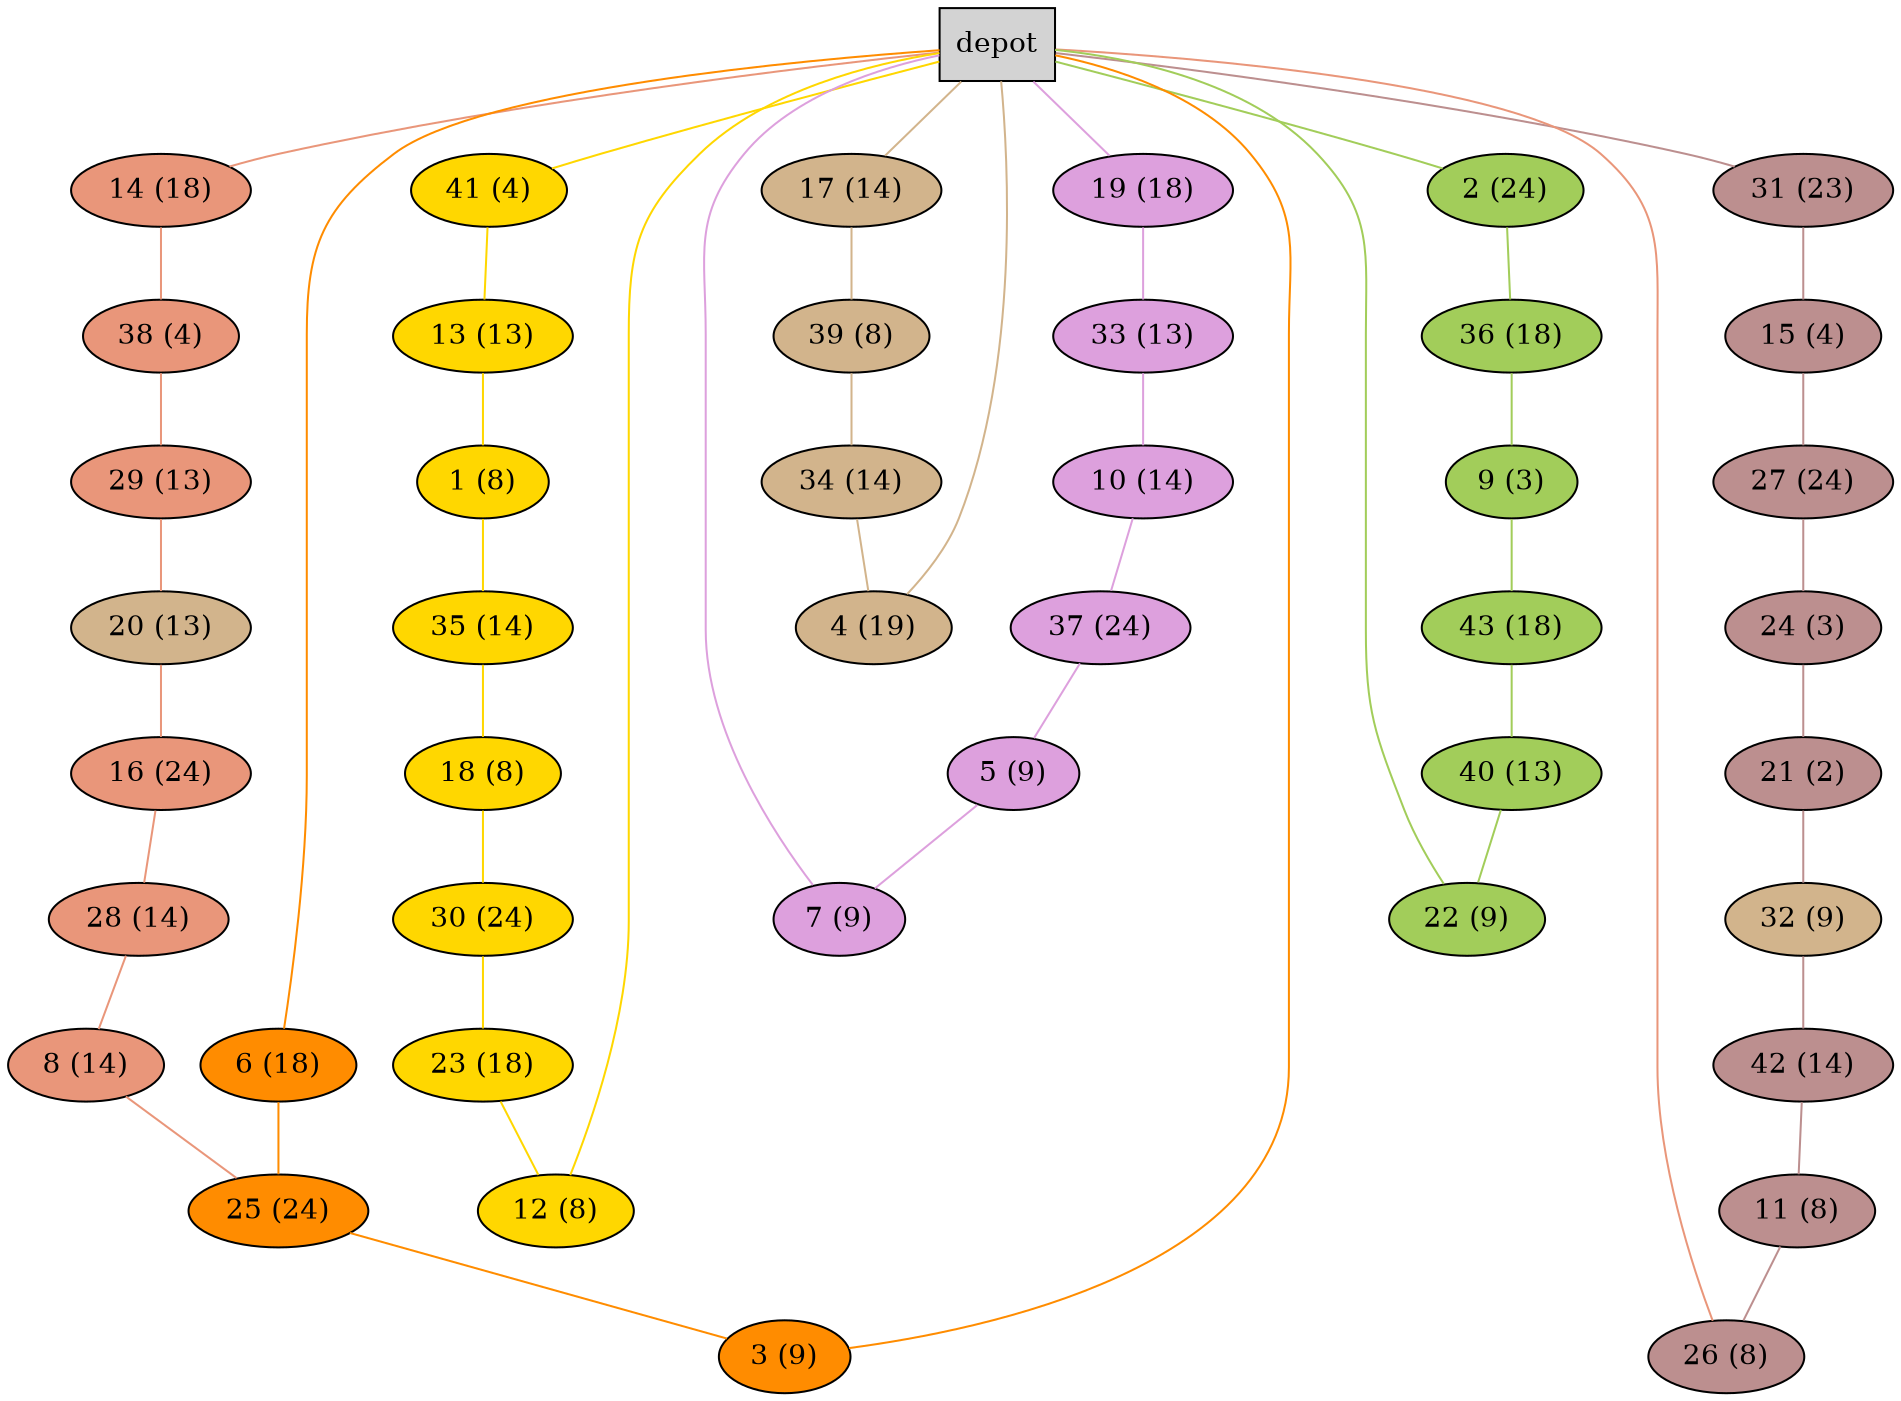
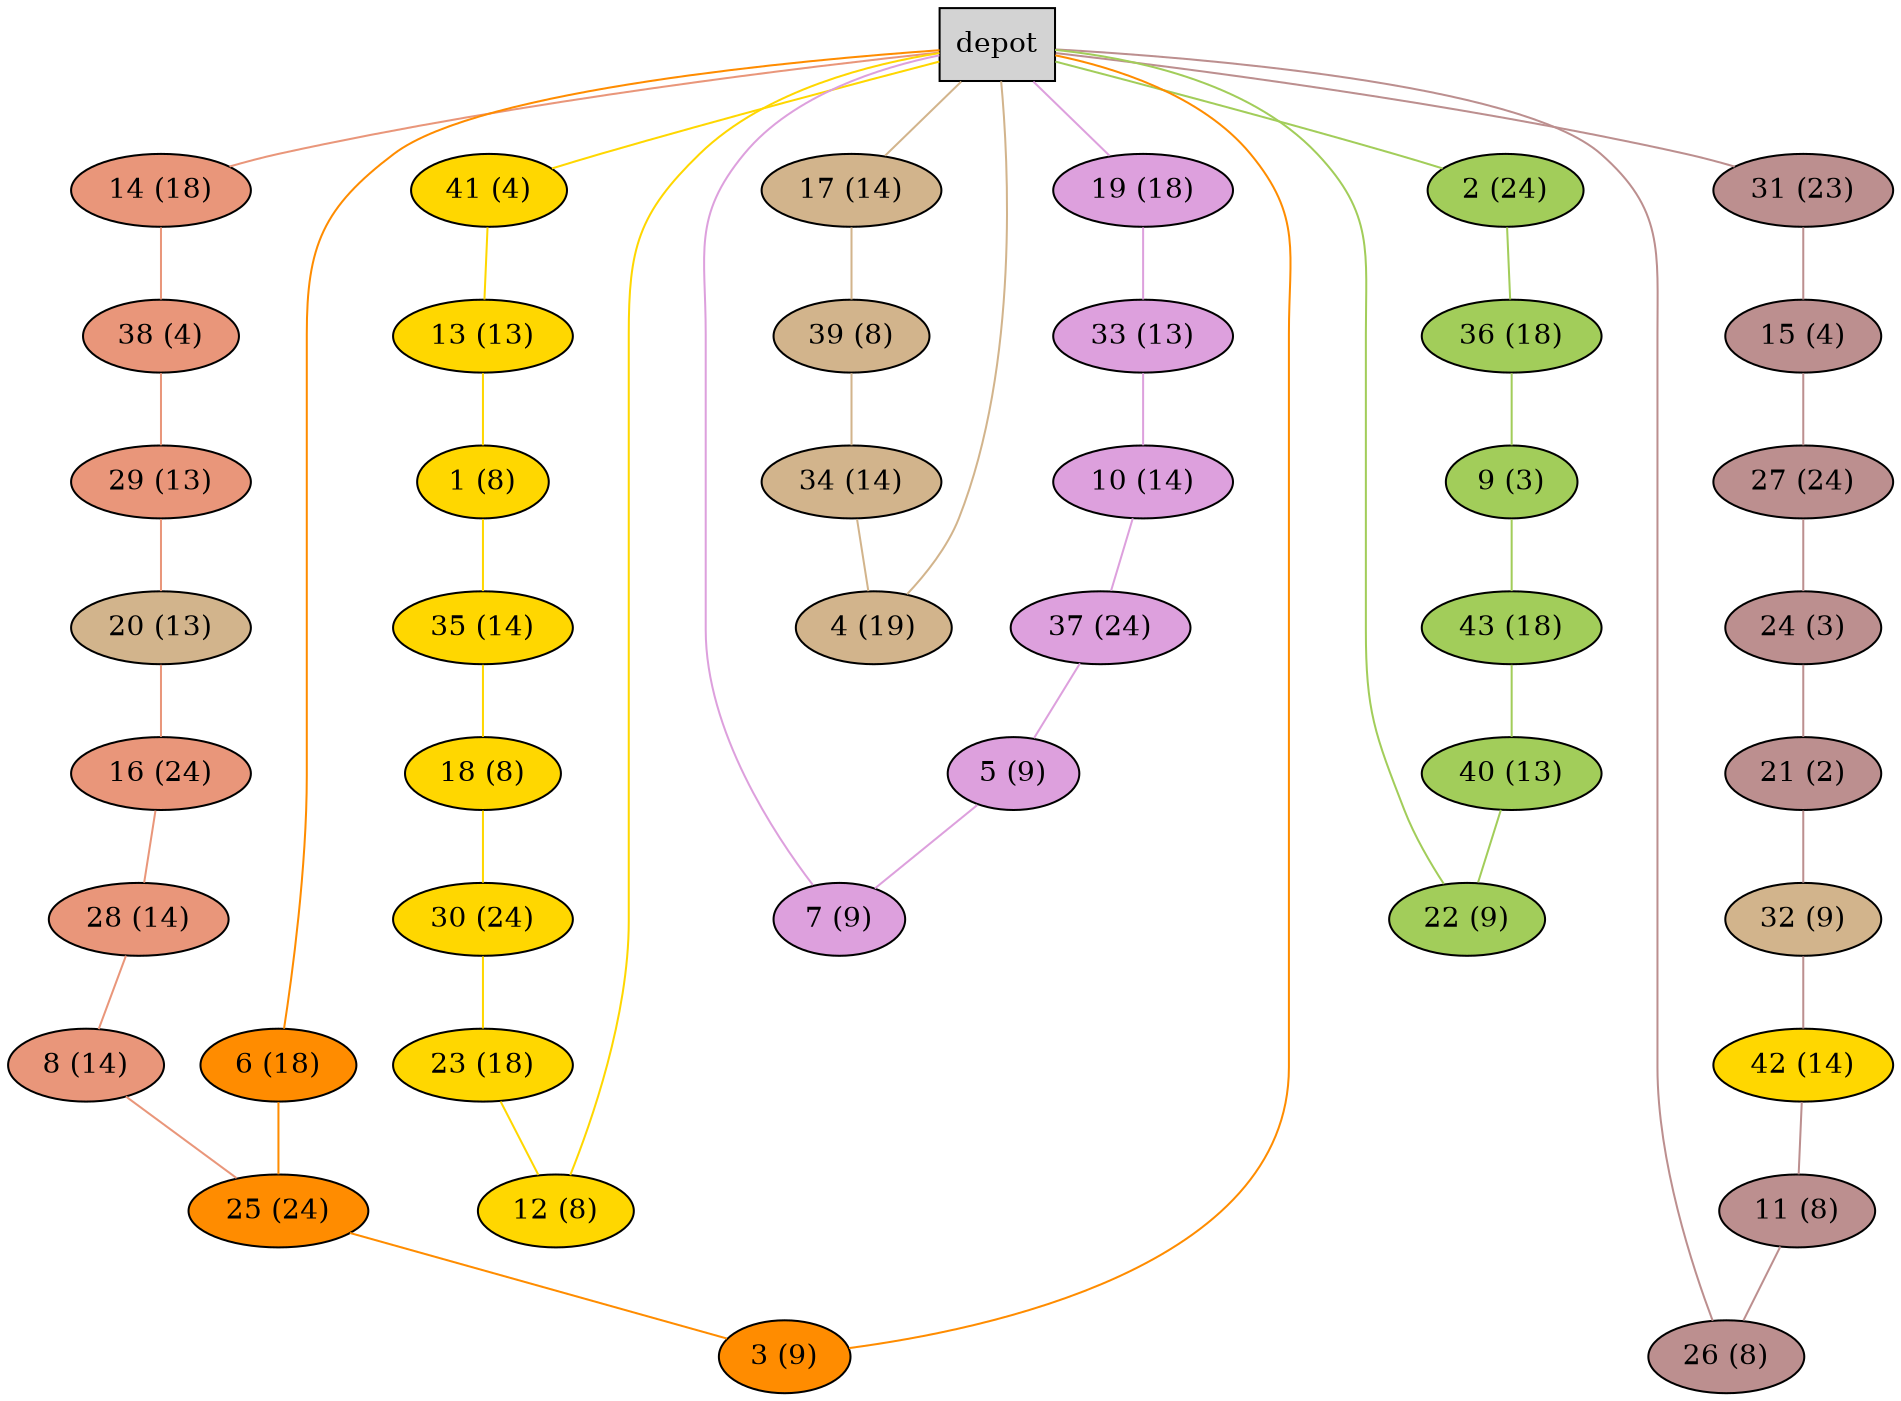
edge "depot" -- "26 (8)": color darksalmon -> rosybrown
node "42 (14)": fillcolor rosybrown -> gold
